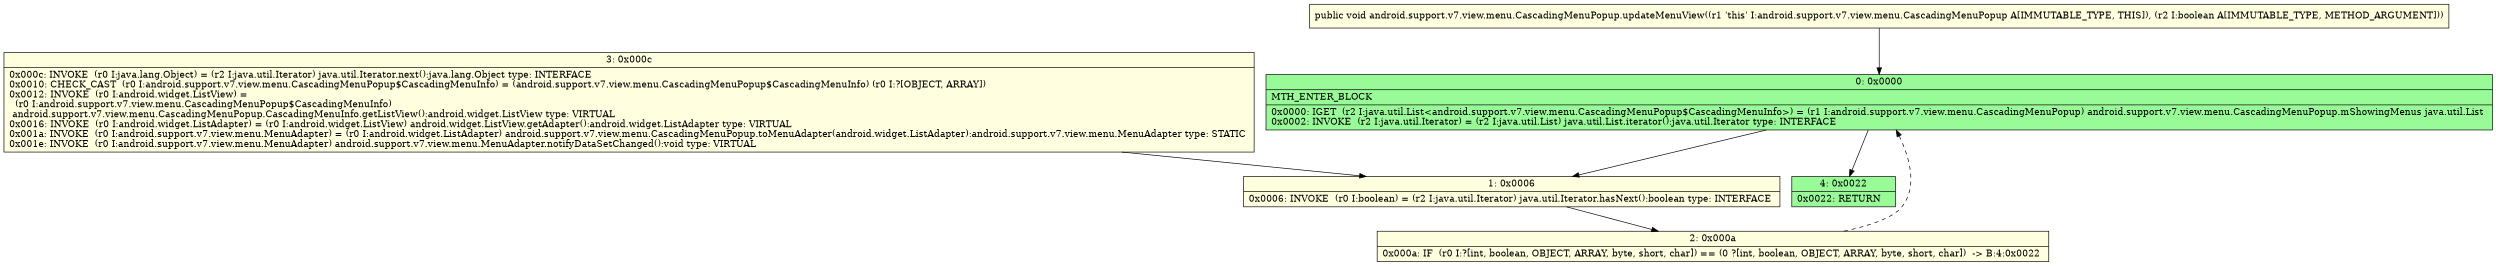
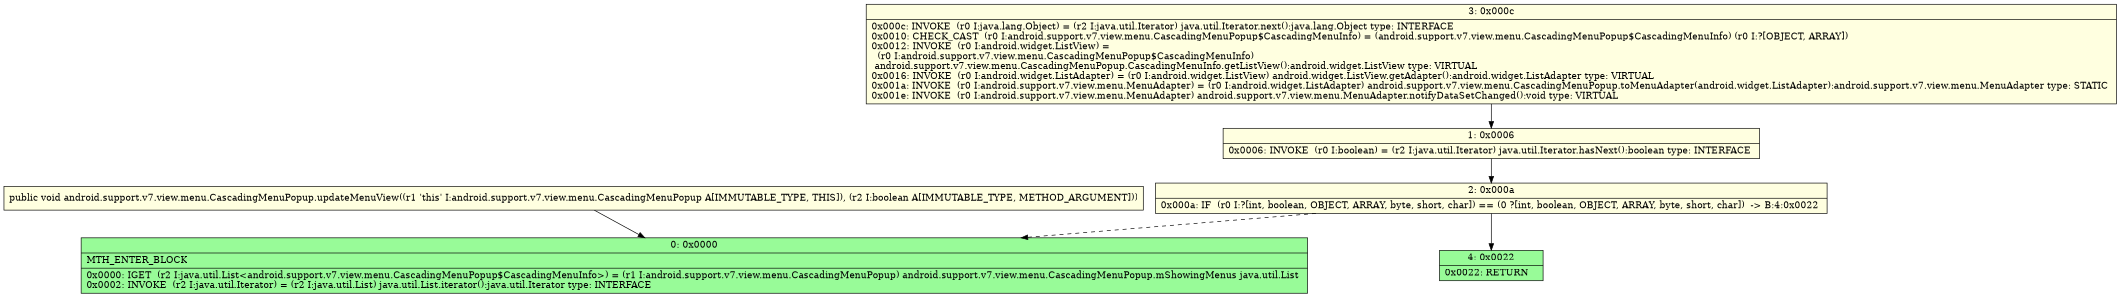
edge "0: 0x0000" -> "4: 0x0022": now "2: 0x000a" -> "4: 0x0022"
edge "0: 0x0000" -> "1: 0x0006": removed
